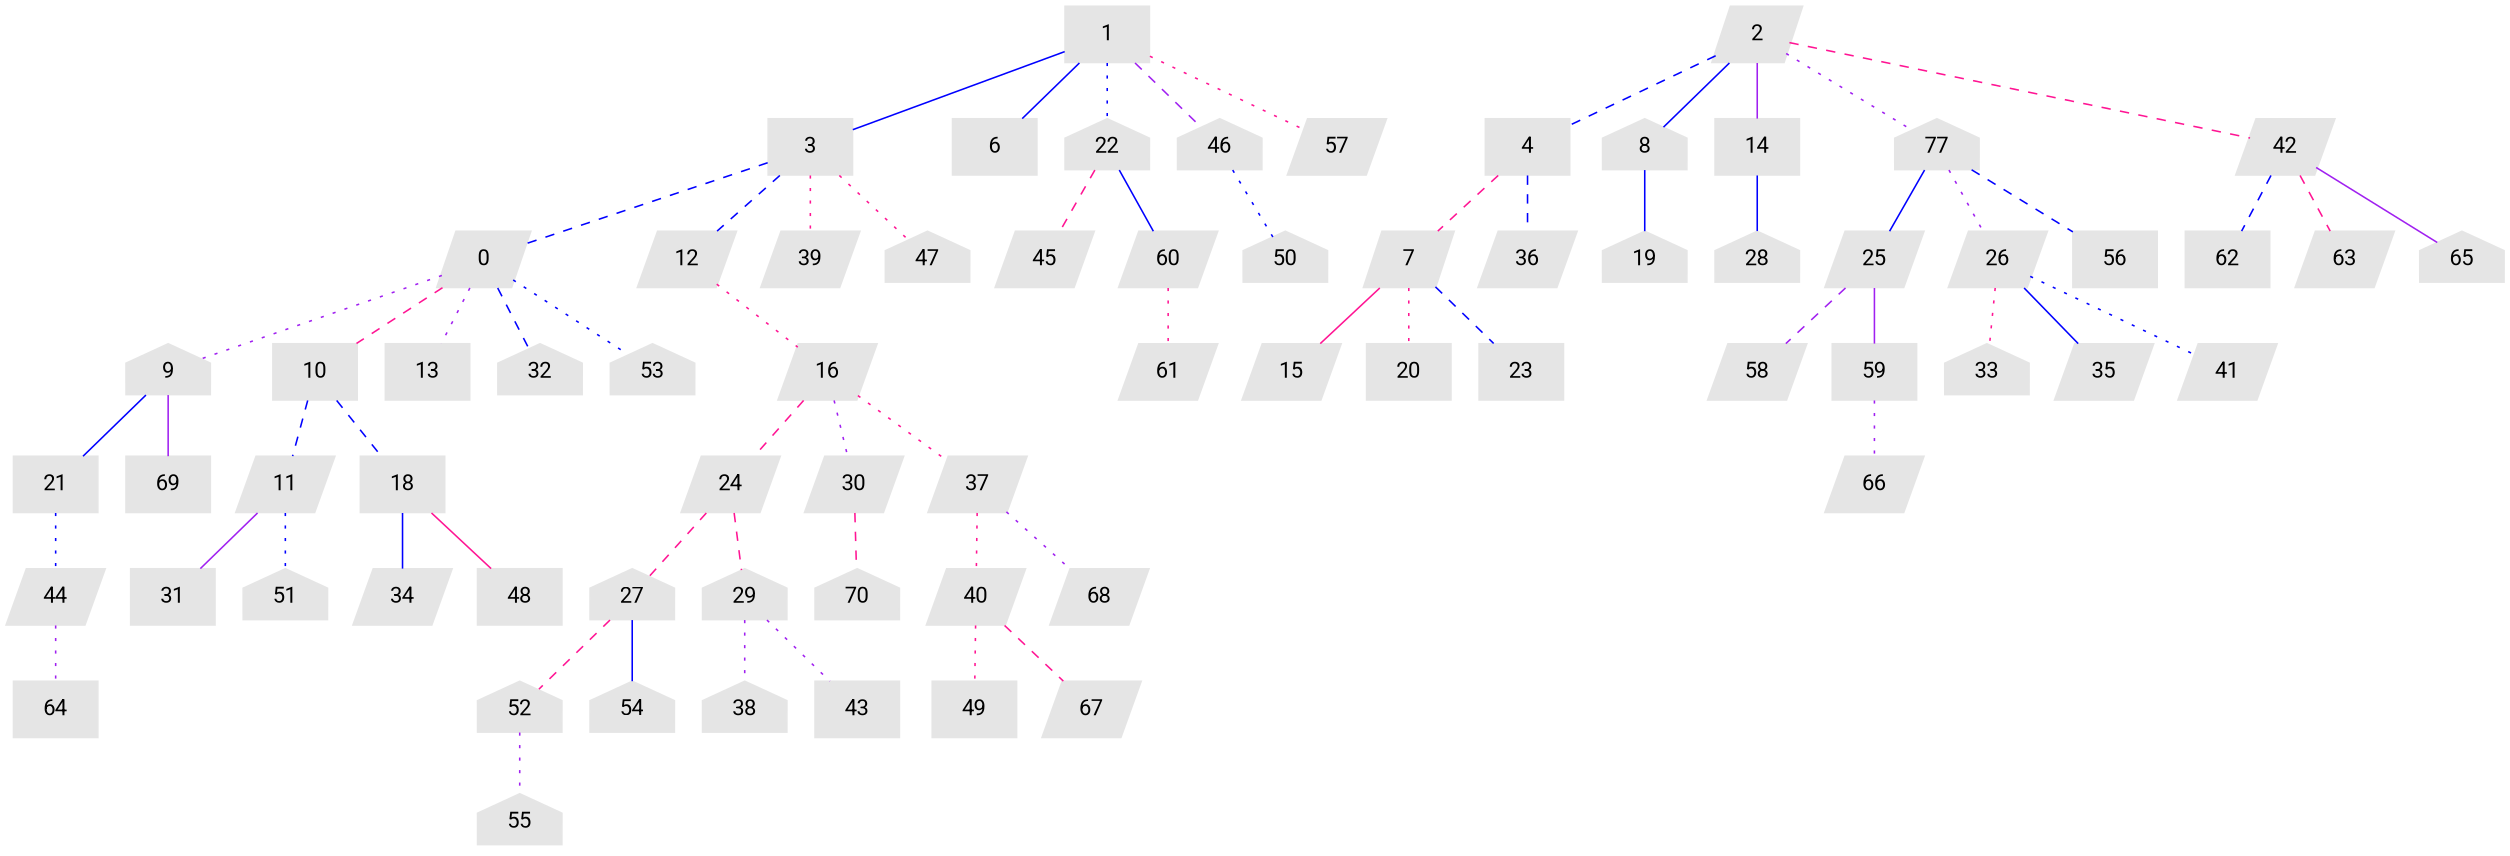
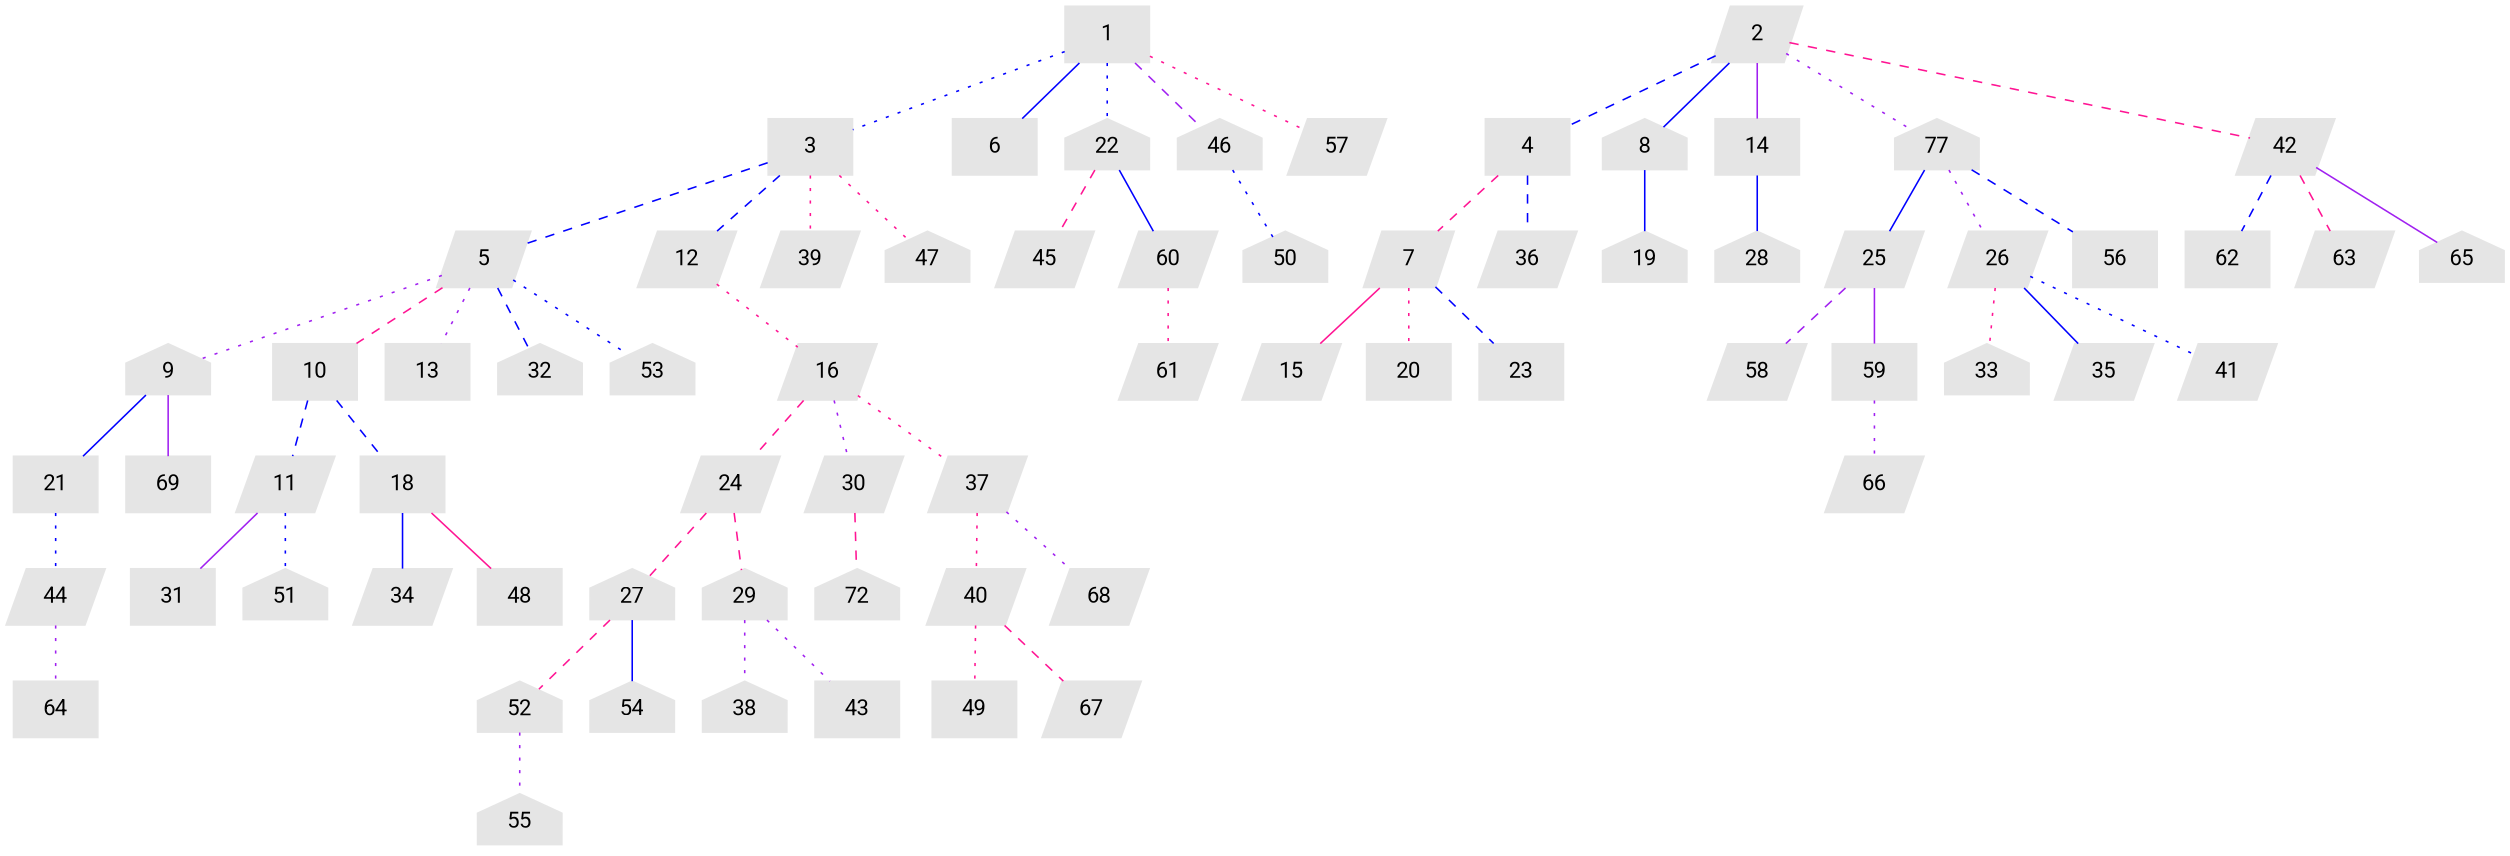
edge "1" -- "3": style solid -> dotted
node "0": label "0" -> "5"
node "70": label "70" -> "72"
